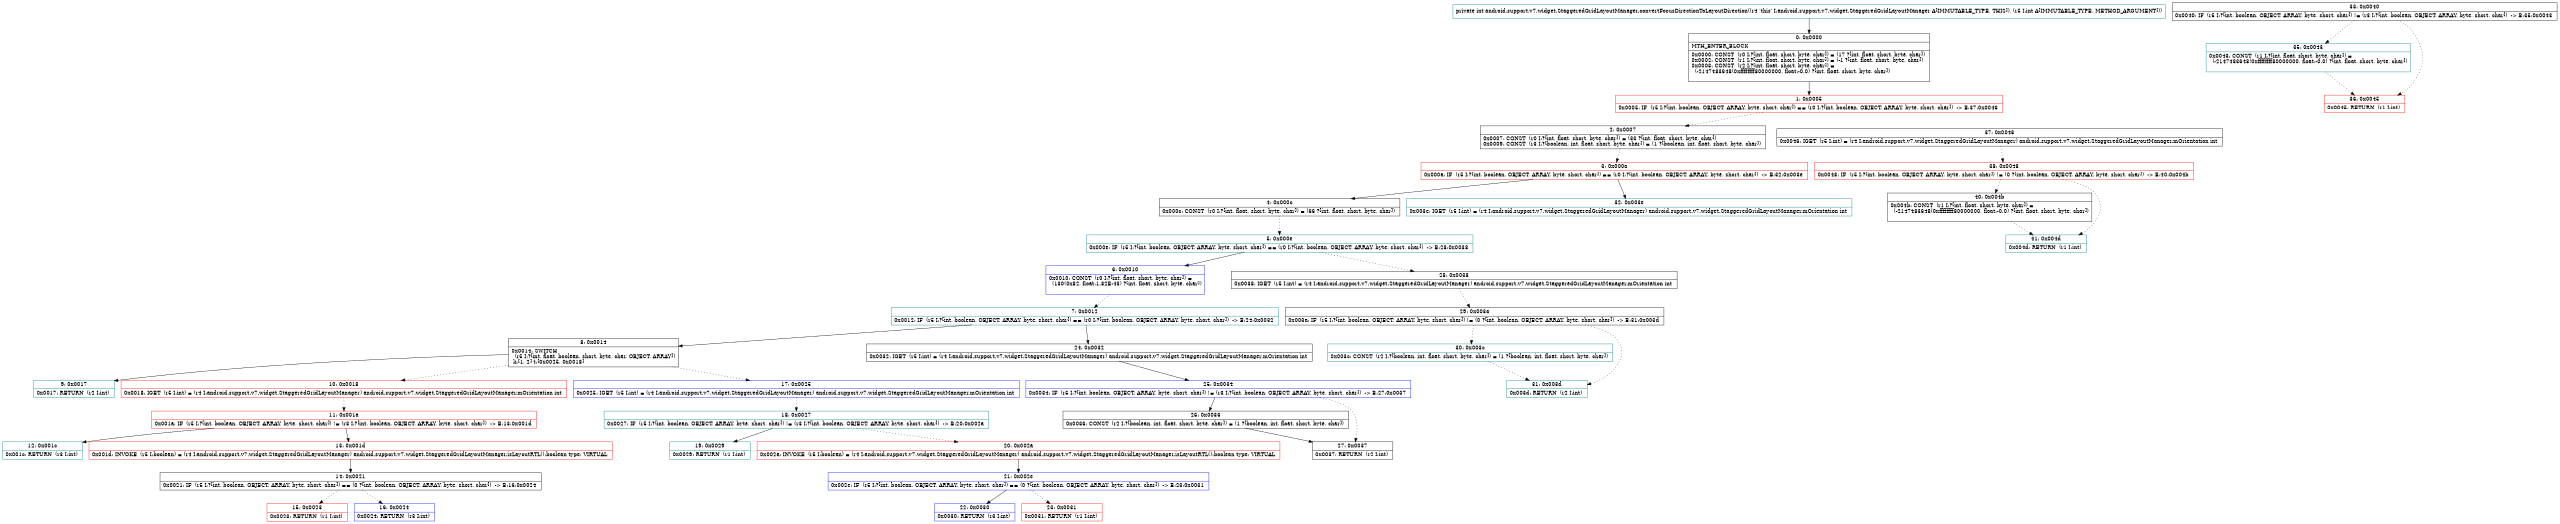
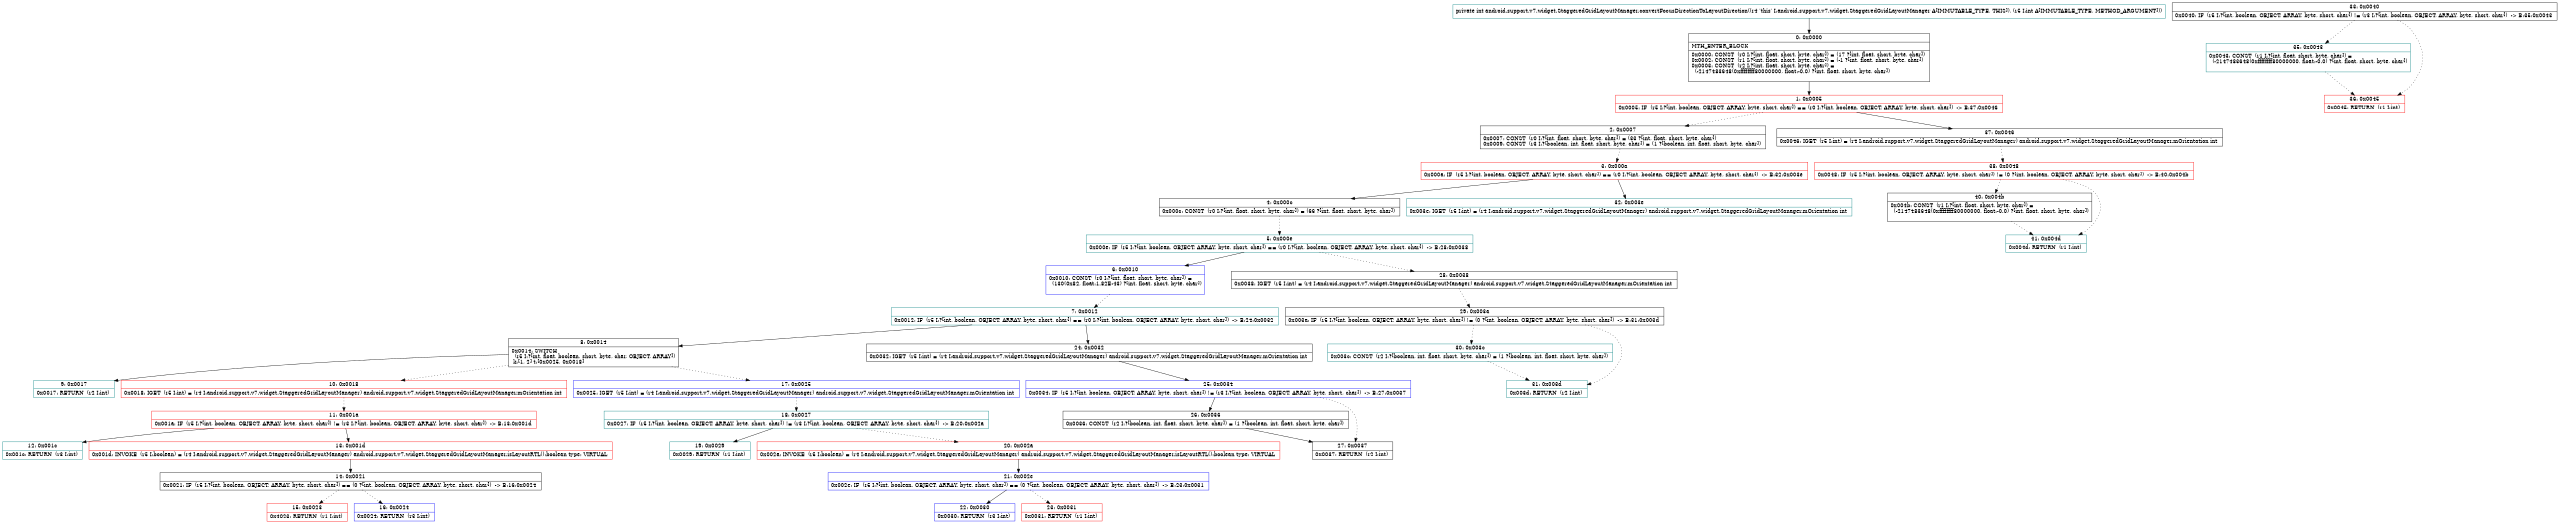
edge "1: 0x0005" -> "37: 0x0046": added
node "15: 0x0023": text "0x0023: RETURN  (r1 I:int)" -> "0x4023: RETURN  (r1 I:int)"
